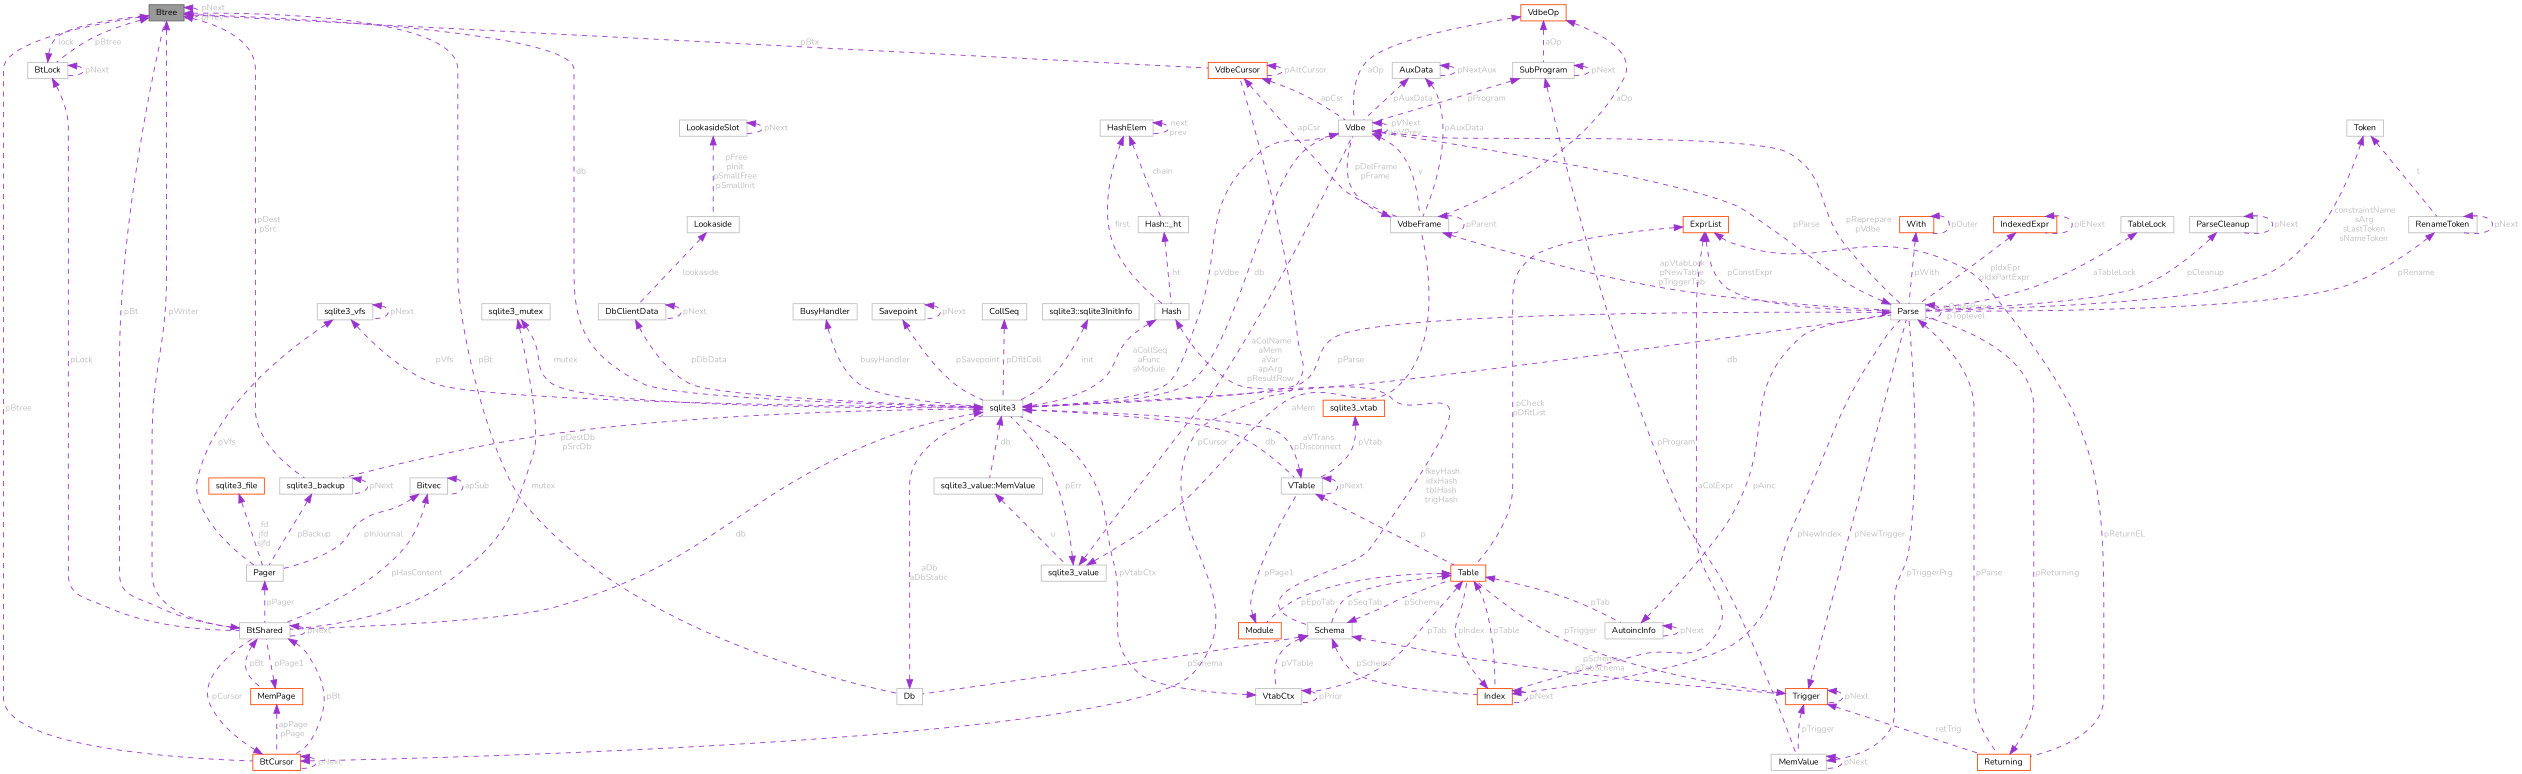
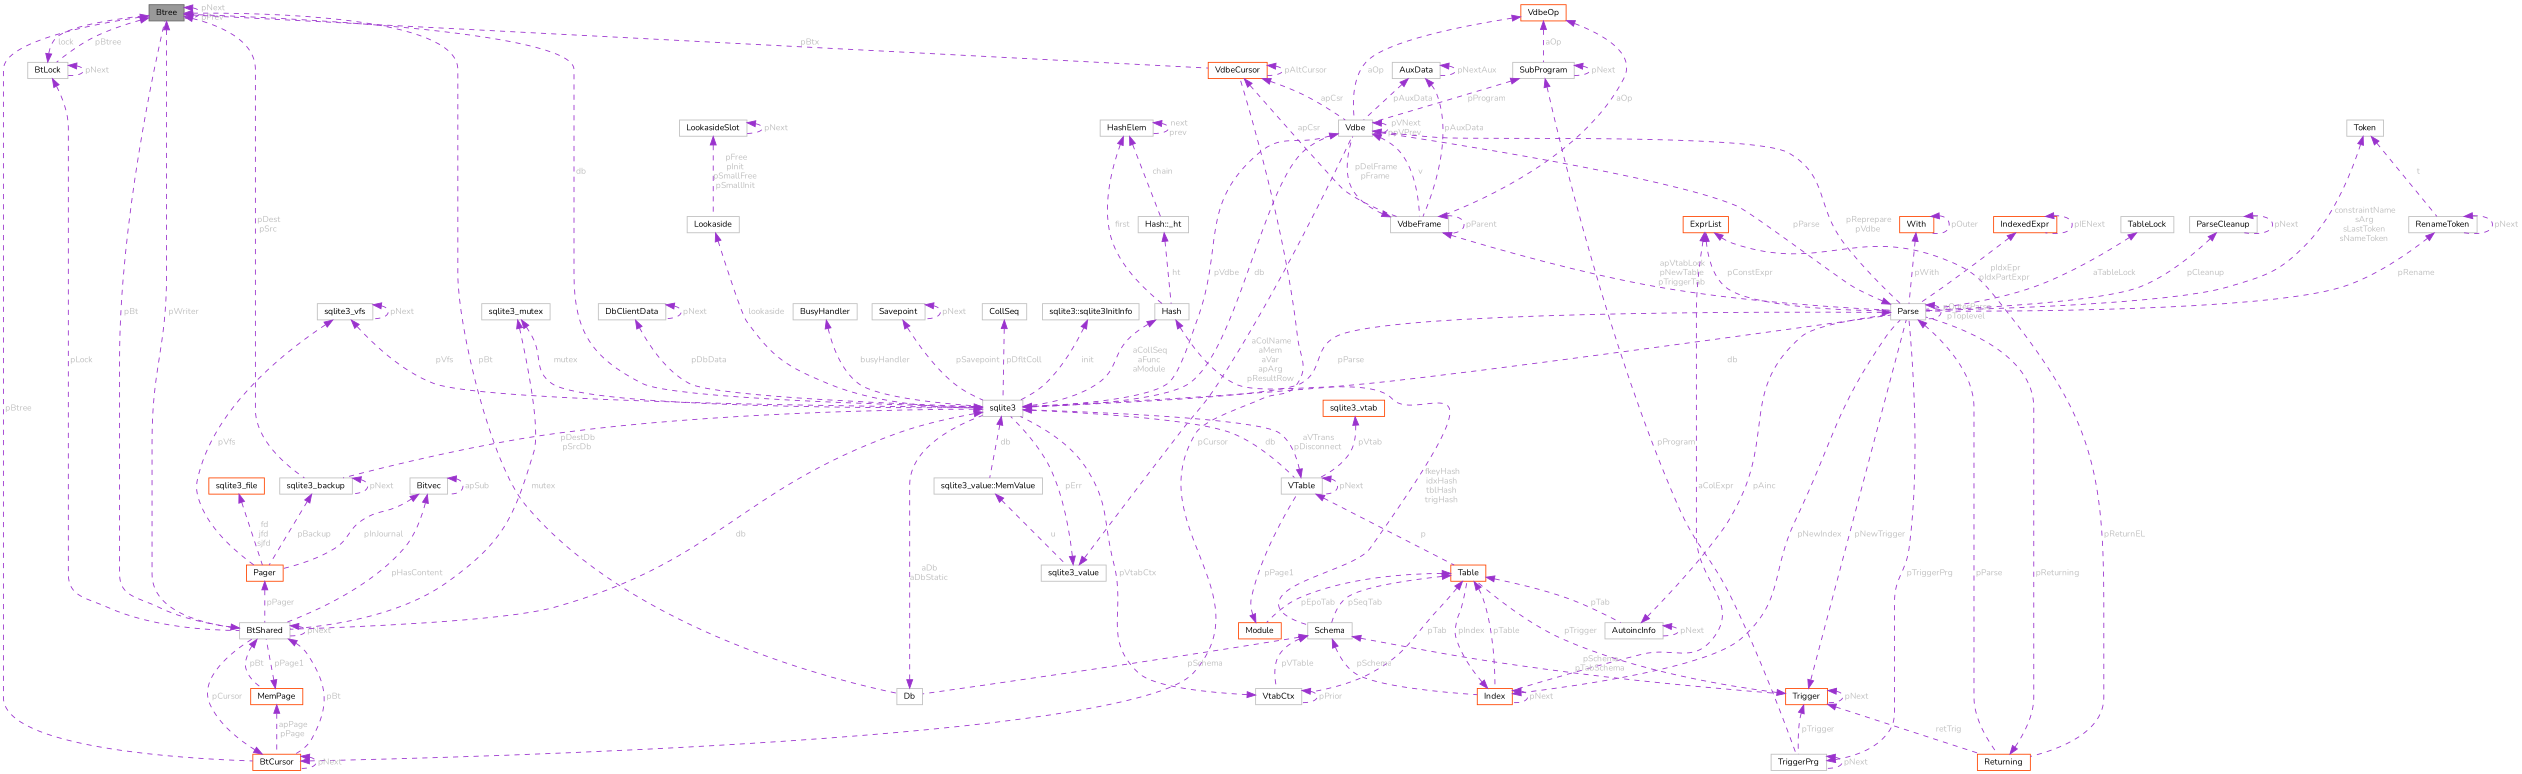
edge "DbClientData" -> "Lookaside": now "sqlite3" -> "Lookaside"
edge "Table" -> "ExprList": removed, label "pCheck pDfltList"
edge "VdbeFrame" -> "sqlite3_value": removed, label "aMem"
node "Pager": color grey75 -> orangered
edge "Table" -> "Schema": removed, label "pSchema"
node "MemValue": label "MemValue" -> "TriggerPrg"
